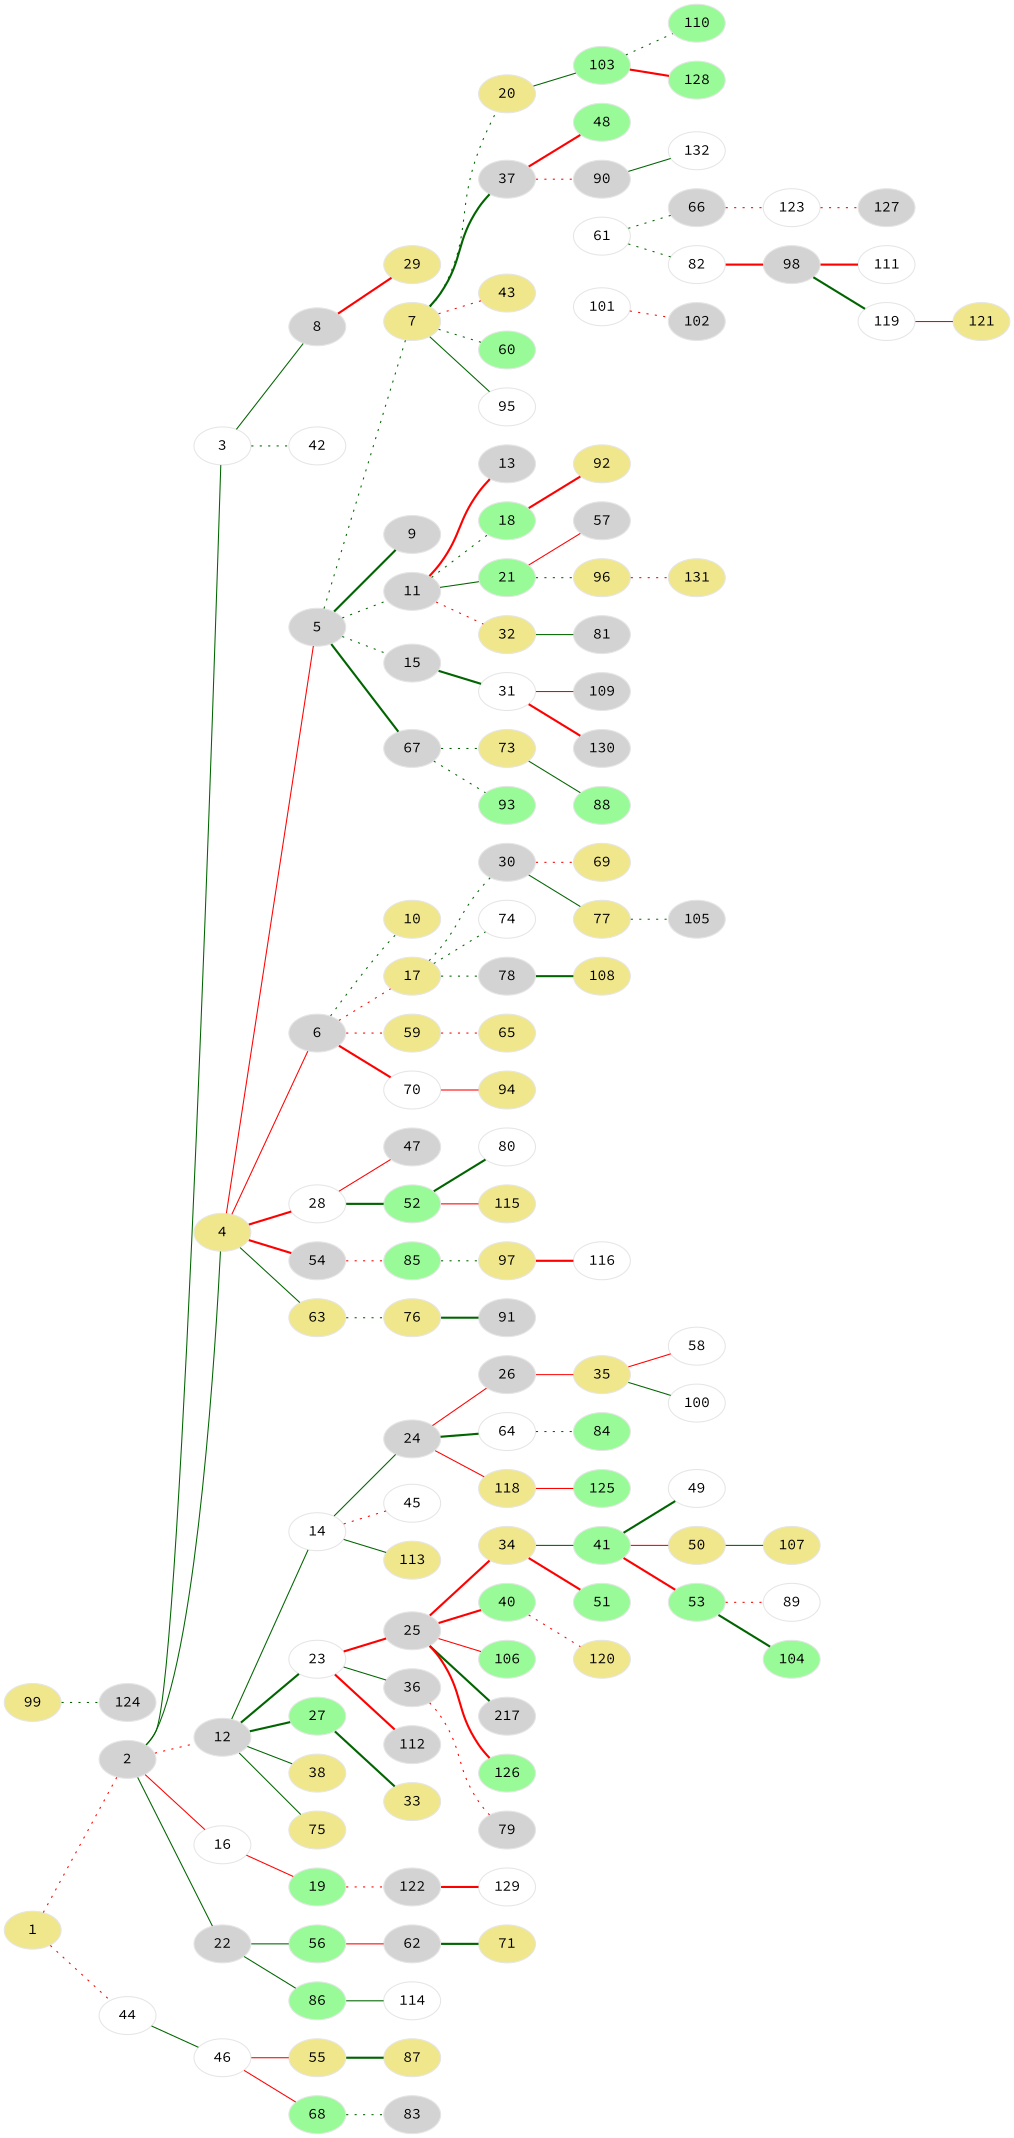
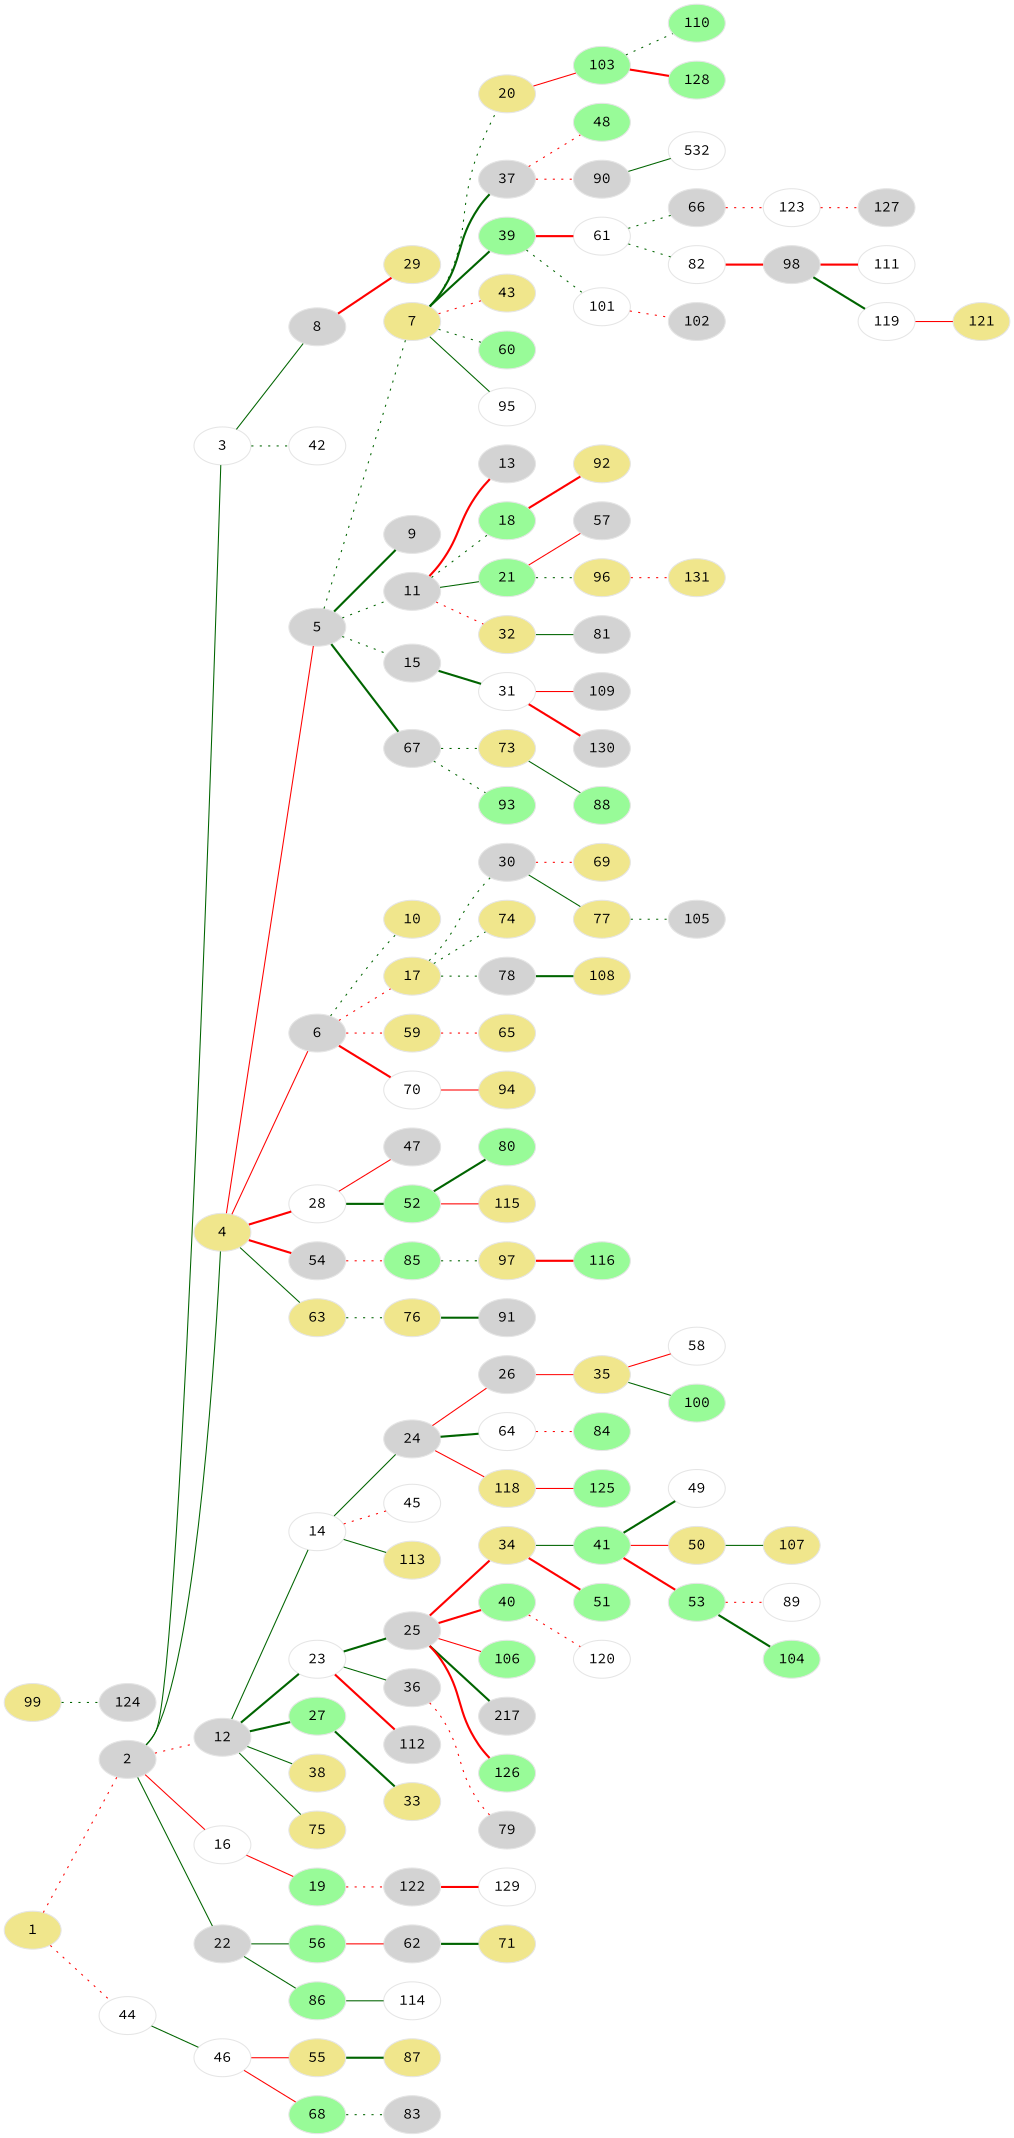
edge "103" -- "20": color darkgreen -> red
edge "48" -- "37": style bold -> dotted
node "132": label "132" -> "532"
node "39": added
node "74": fillcolor white -> khaki
node "80": fillcolor white -> palegreen
node "116": fillcolor white -> palegreen
node "100": fillcolor white -> palegreen
edge "64" -- "84": color darkgreen -> red
edge "25" -- "23": color red -> darkgreen
node "120": fillcolor khaki -> white
